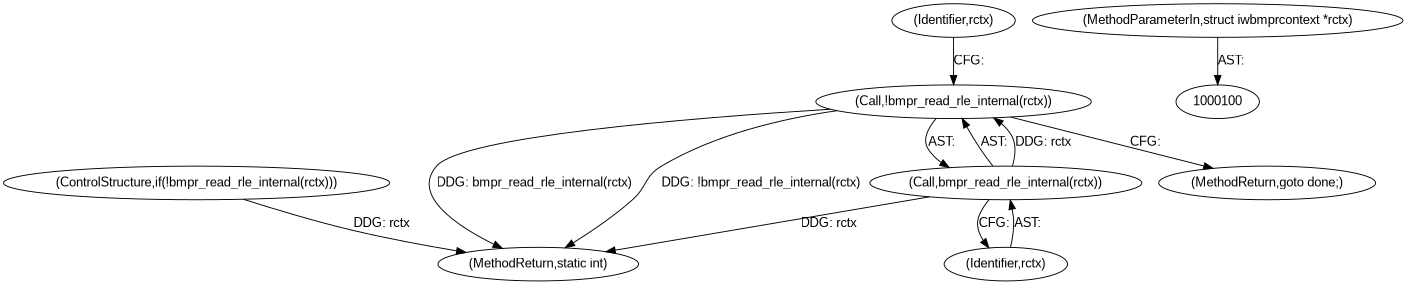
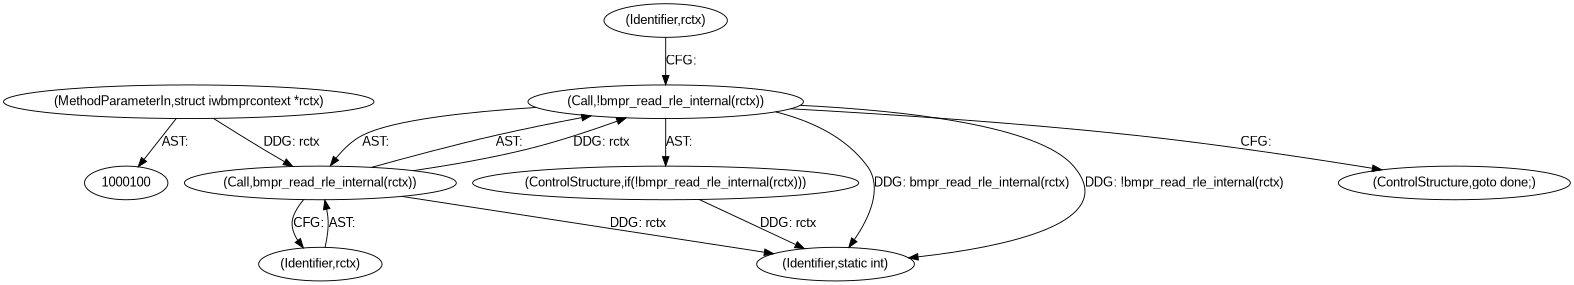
edge "(Call,!bmpr_read_rle_internal(rctx))" -> "(ControlStructure,if(!bmpr_read_rle_internal(rctx)))": added, label "AST:"
edge "(MethodParameterIn,struct iwbmprcontext *rctx)" -> "(Call,bmpr_read_rle_internal(rctx))": added, label "DDG: rctx"
node "(MethodReturn,goto done;)": label "(MethodReturn,goto done;)" -> "(ControlStructure,goto done;)"
node "(MethodReturn,static int)": label "(MethodReturn,static int)" -> "(Identifier,static int)"
